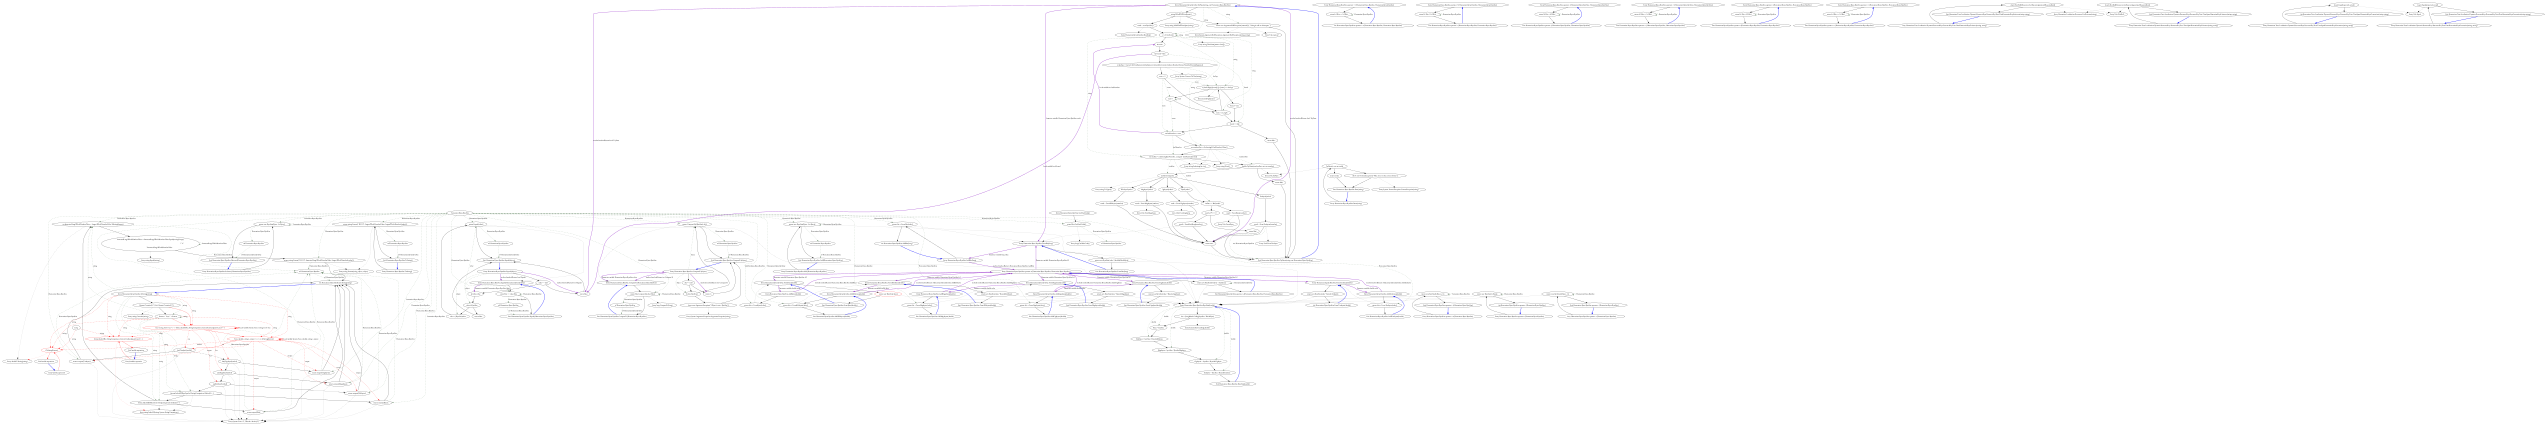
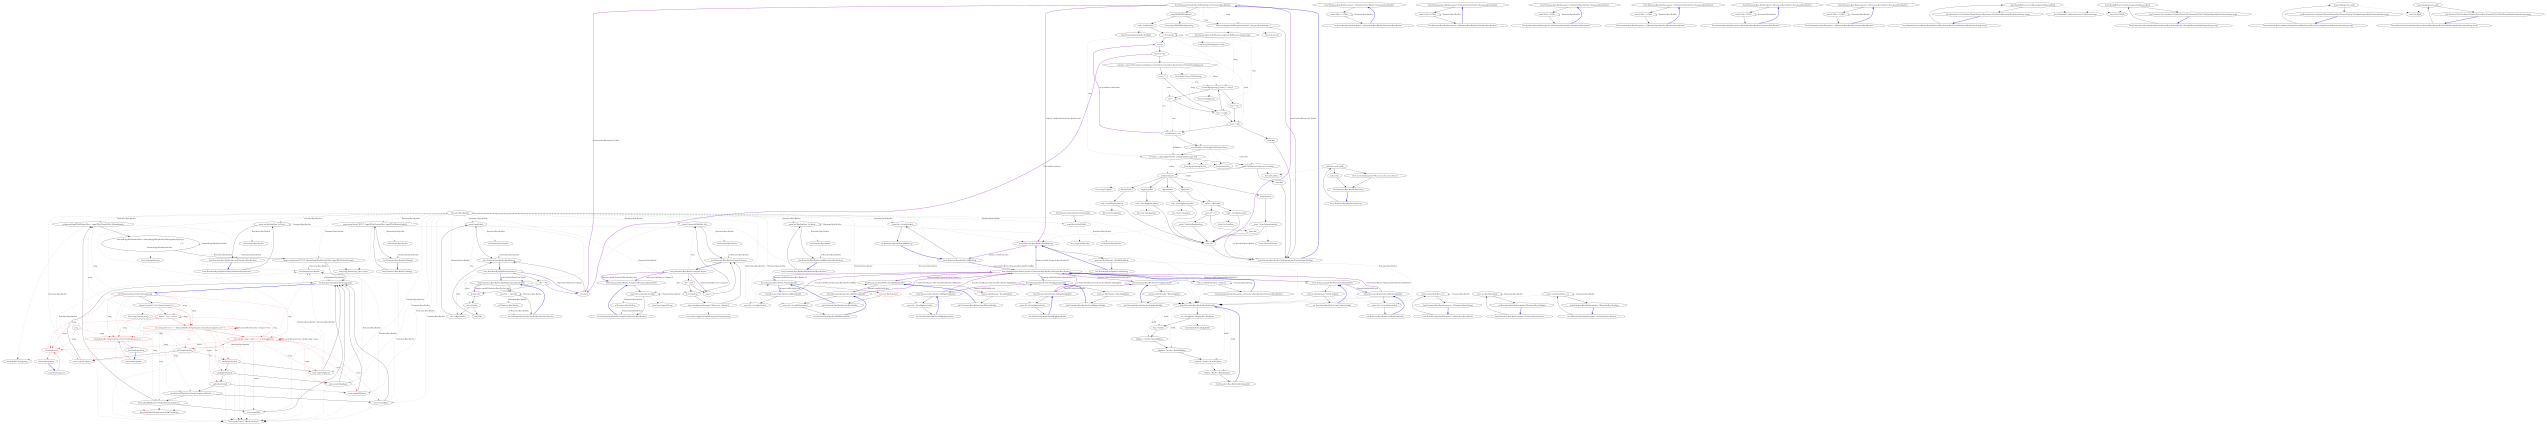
node "Entry System.FormatException.FormatException(string)": removed
node "Entry Unk.FromKilobytes": added
